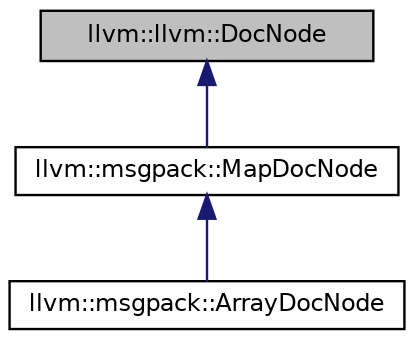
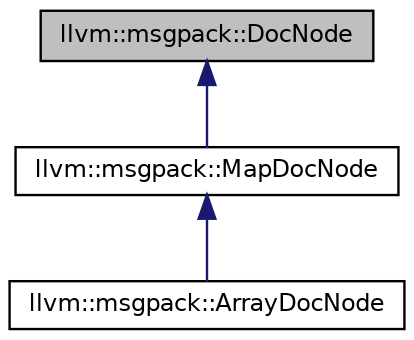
node "llvm::llvm::DocNode": label "llvm::llvm::DocNode" -> "llvm::msgpack::DocNode"
